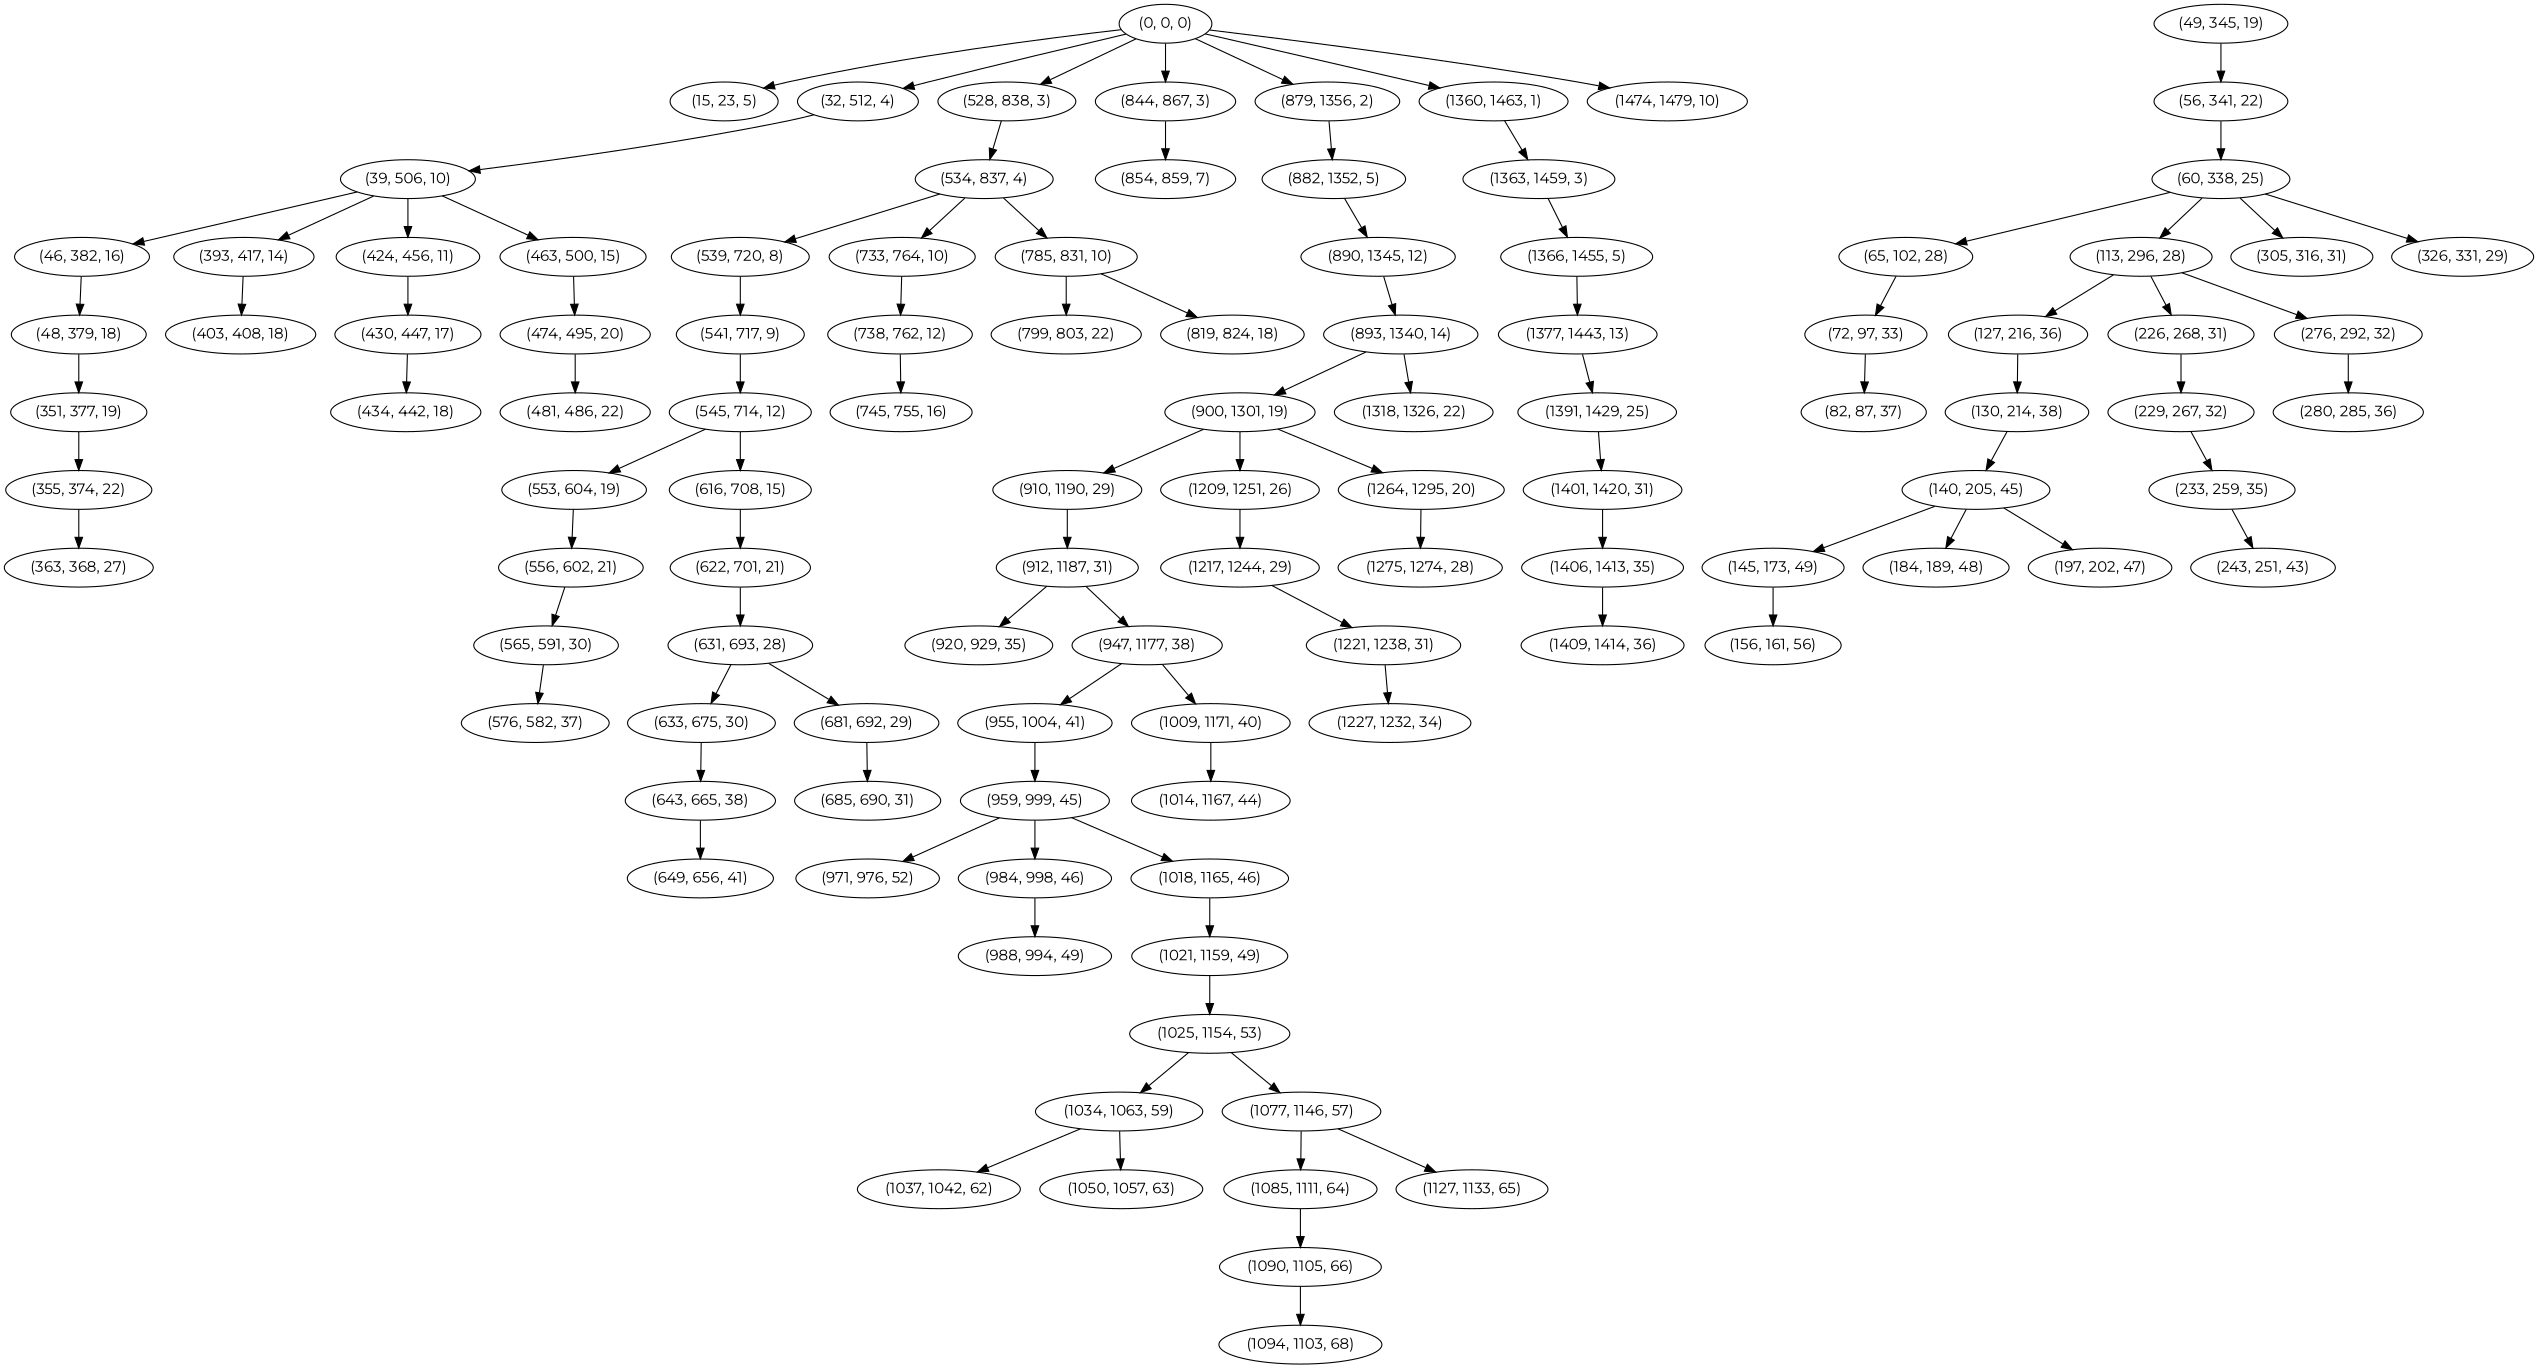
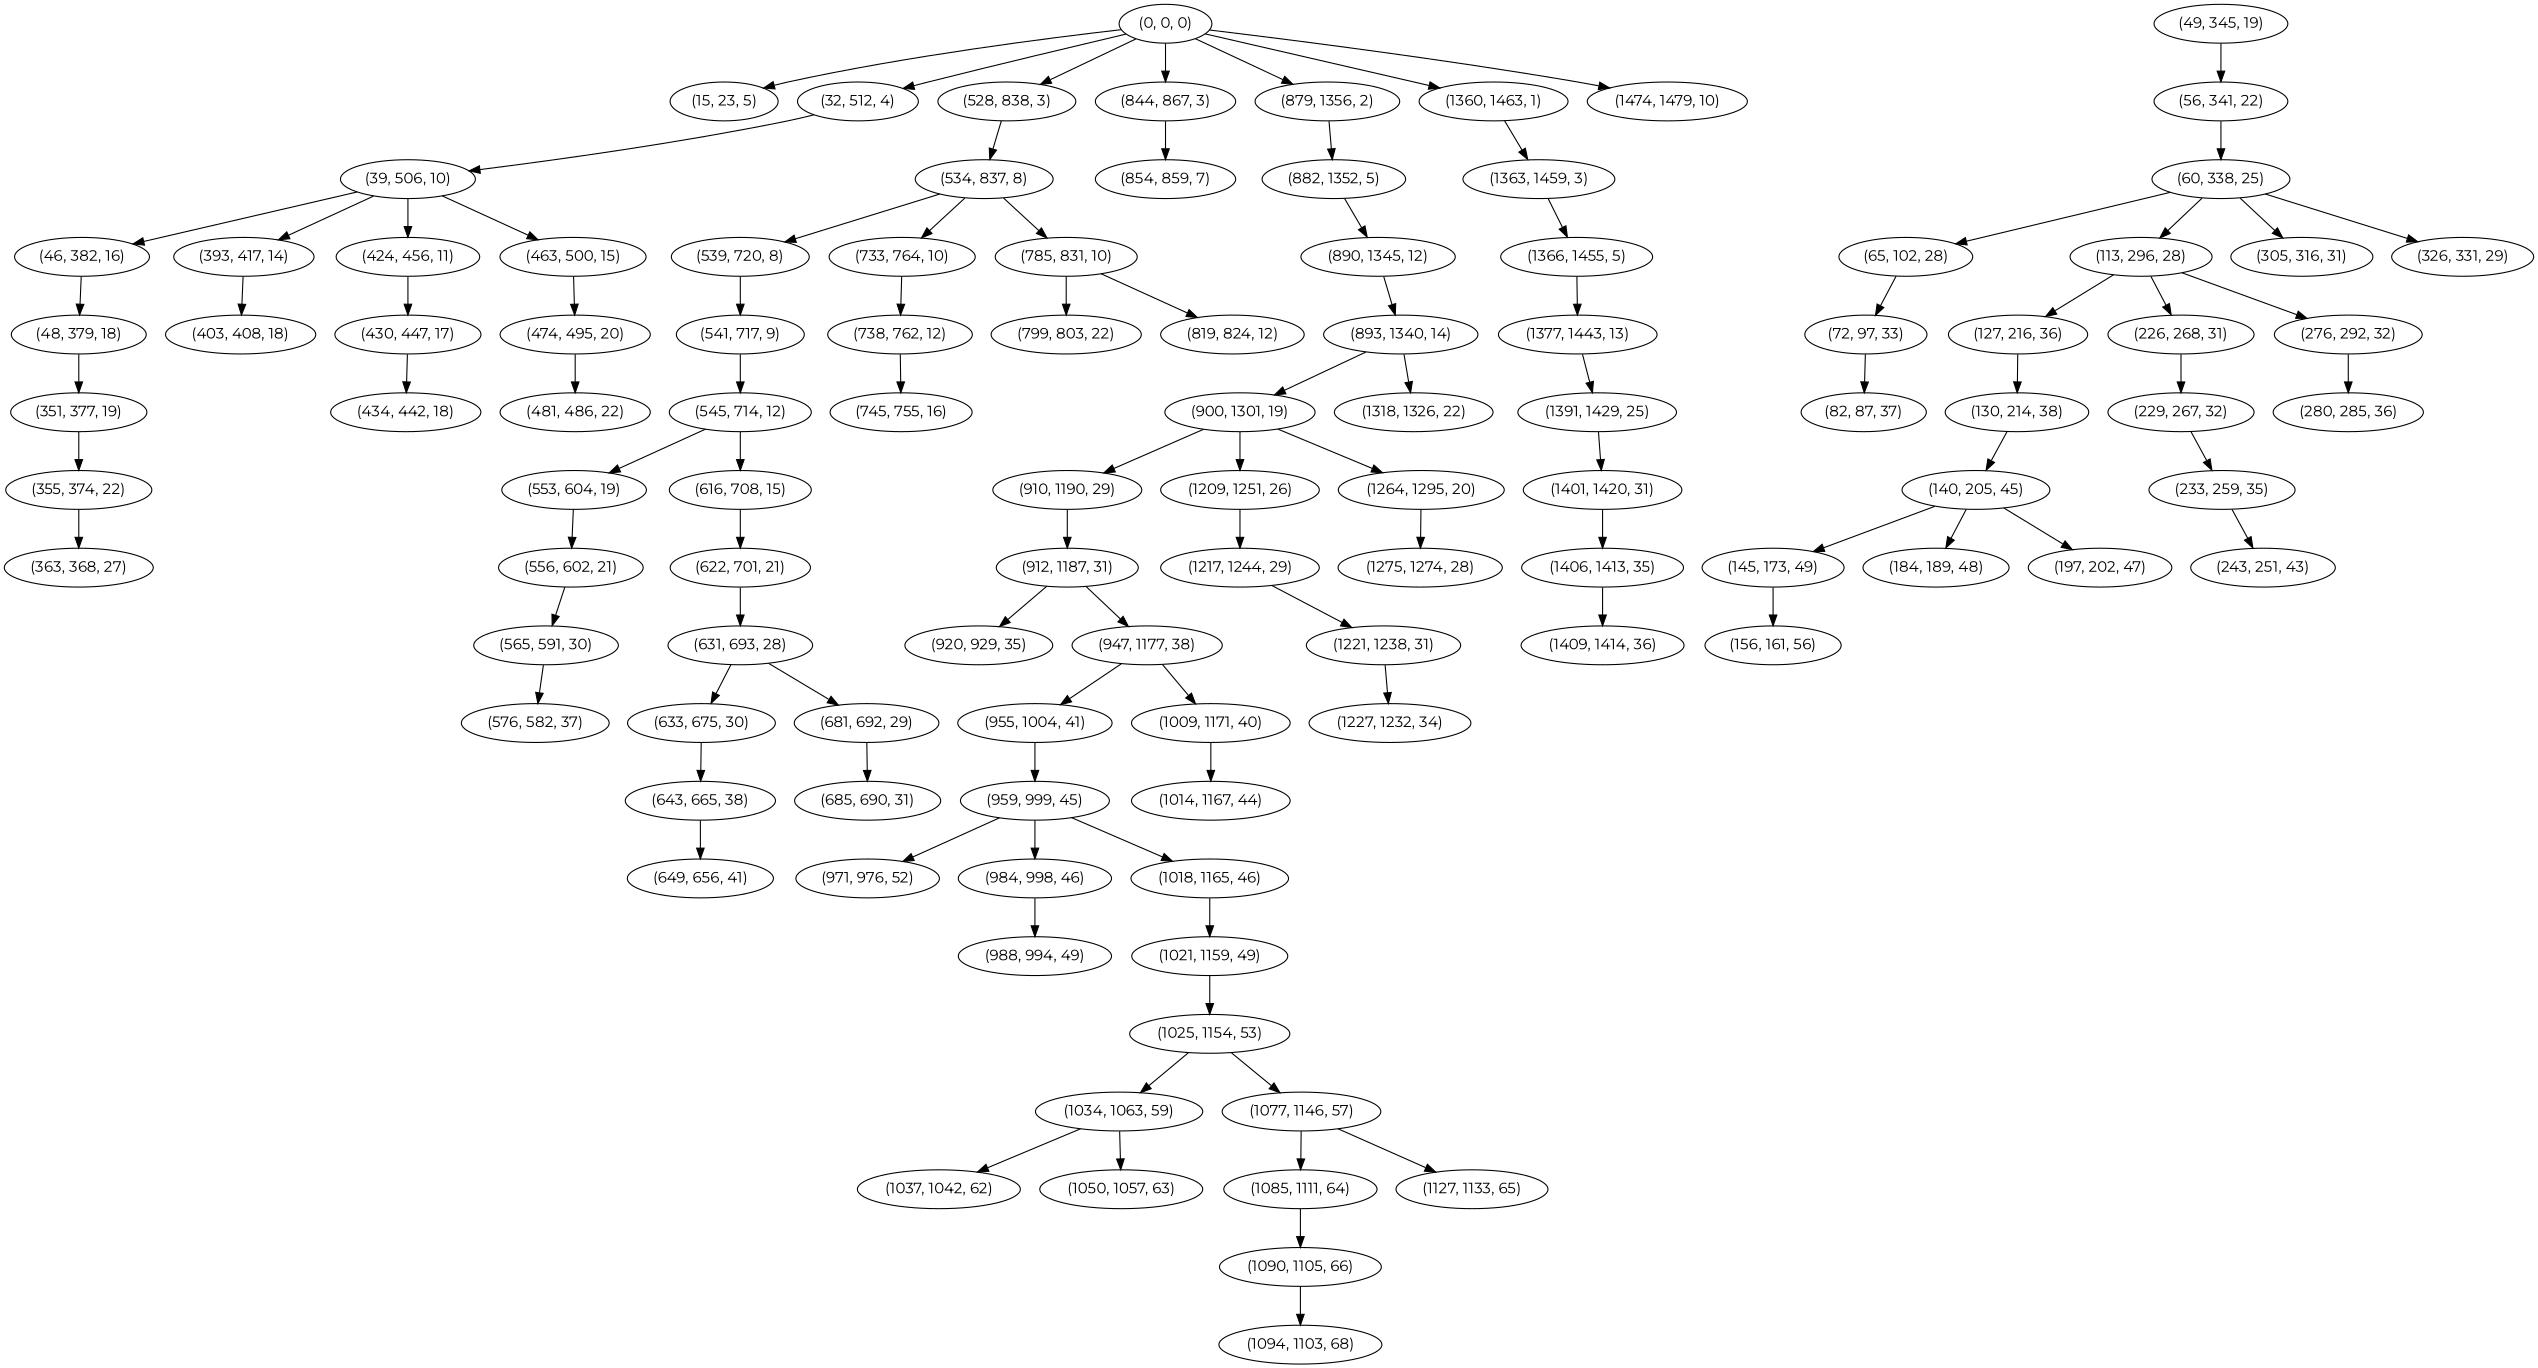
node "(534, 837, 4)": label "(534, 837, 4)" -> "(534, 837, 8)"
node "(819, 824, 18)": label "(819, 824, 18)" -> "(819, 824, 12)"
